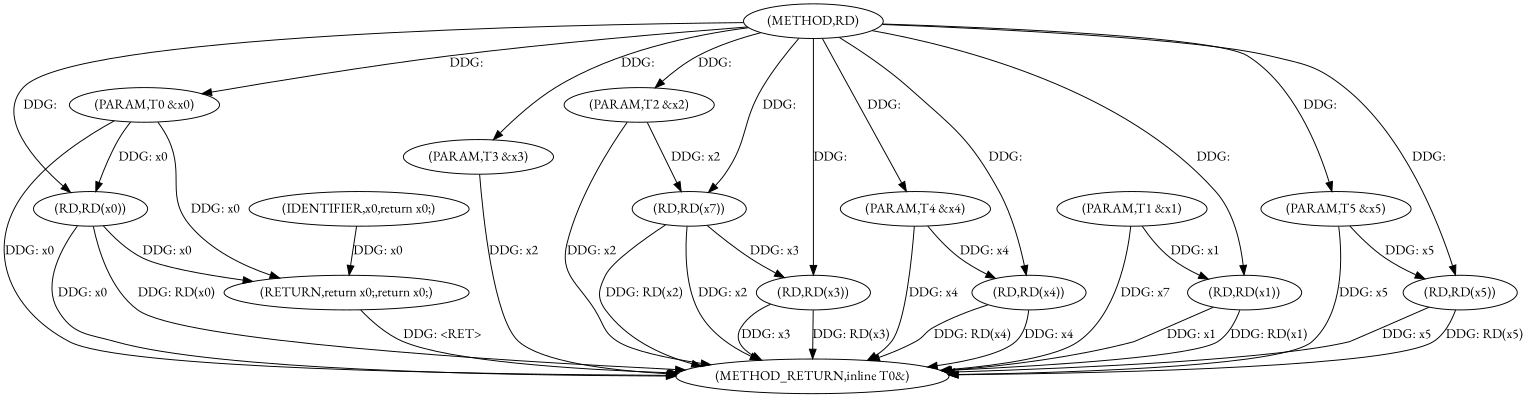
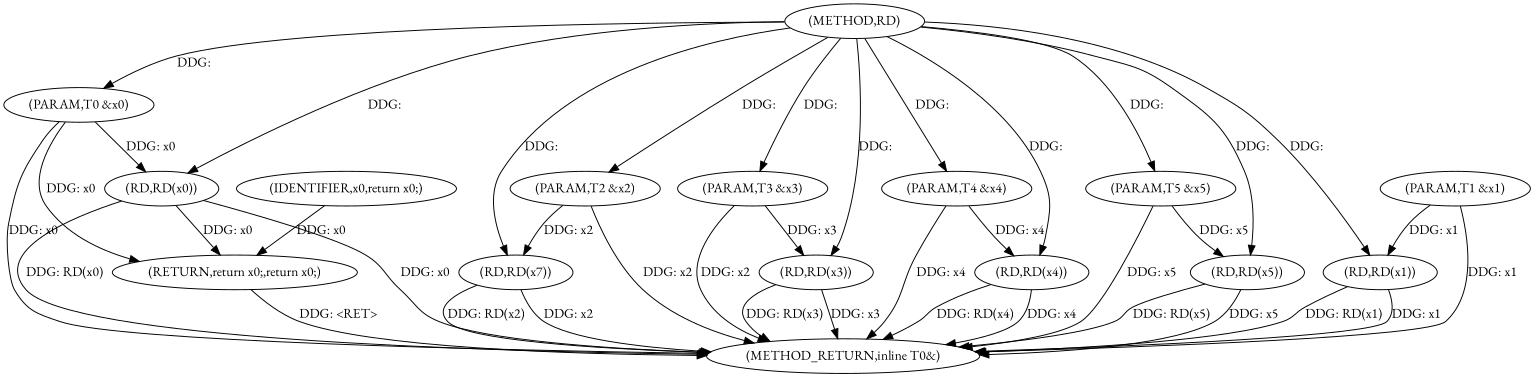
edge "(RD,RD(x7))" -> "(RD,RD(x3))": now "(PARAM,T3 &x3)" -> "(RD,RD(x3))"
edge "(PARAM,T1 &x1)" -> "(METHOD_RETURN,inline T0&)": label "DDG: x7" -> "DDG: x1"
